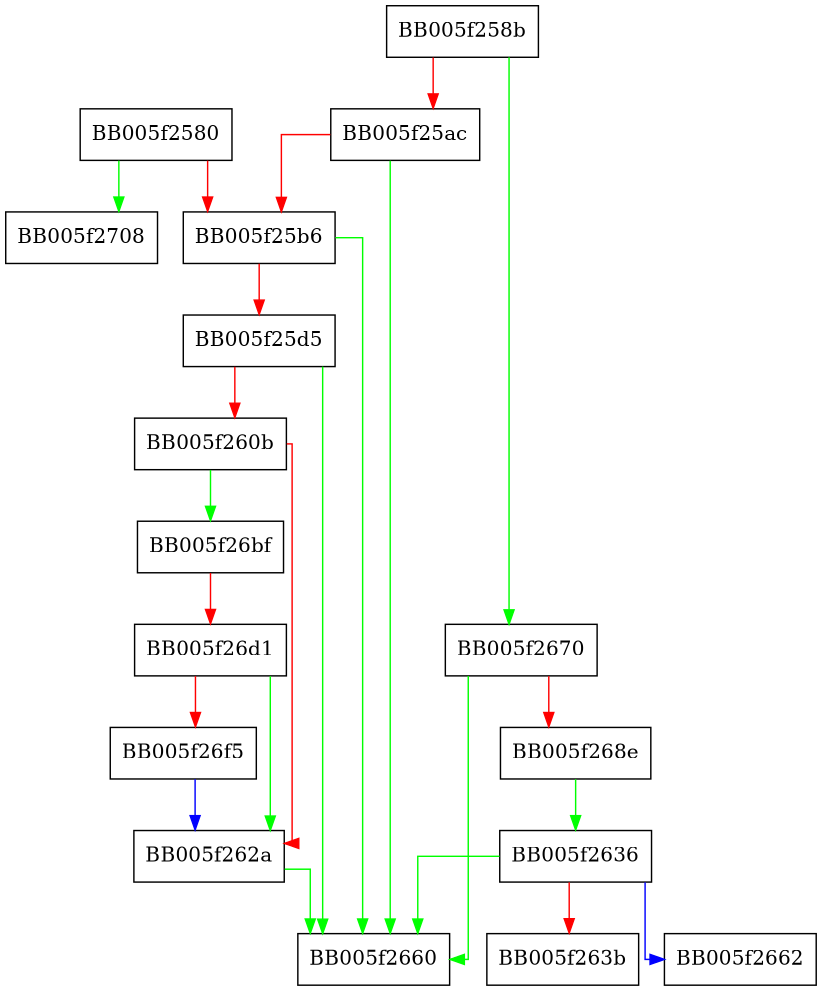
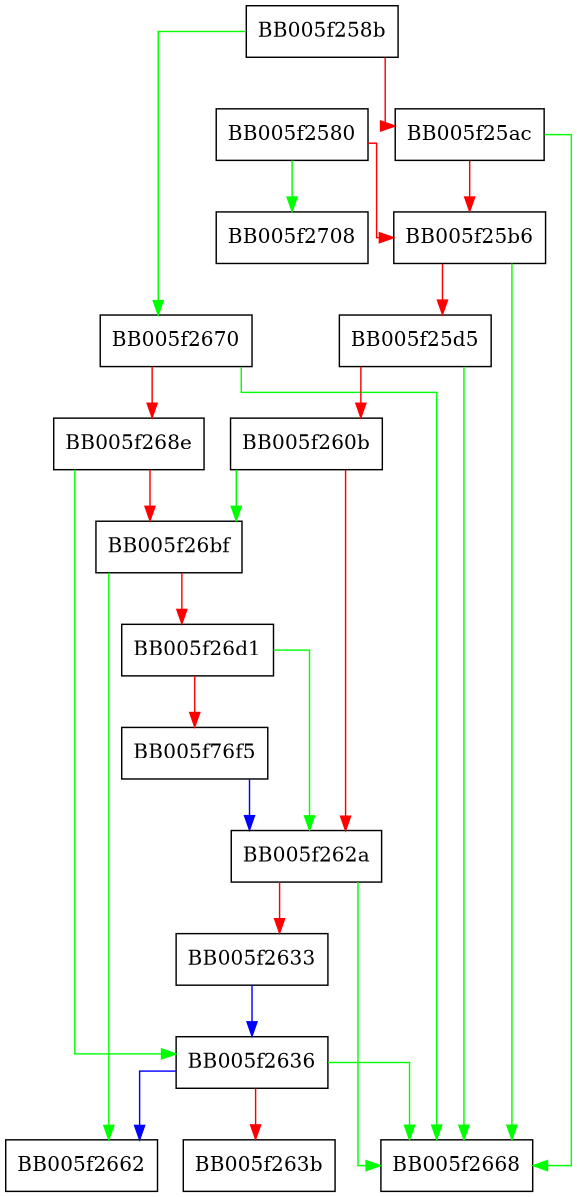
edge "BB005f268e" -> "BB005f26bf": added
node "BB005f26f5": label "BB005f26f5" -> "BB005f76f5"
edge "BB005f26bf" -> "BB005f2662": added
node "BB005f2633": added
node "BB005f2660": label "BB005f2660" -> "BB005f2668"
